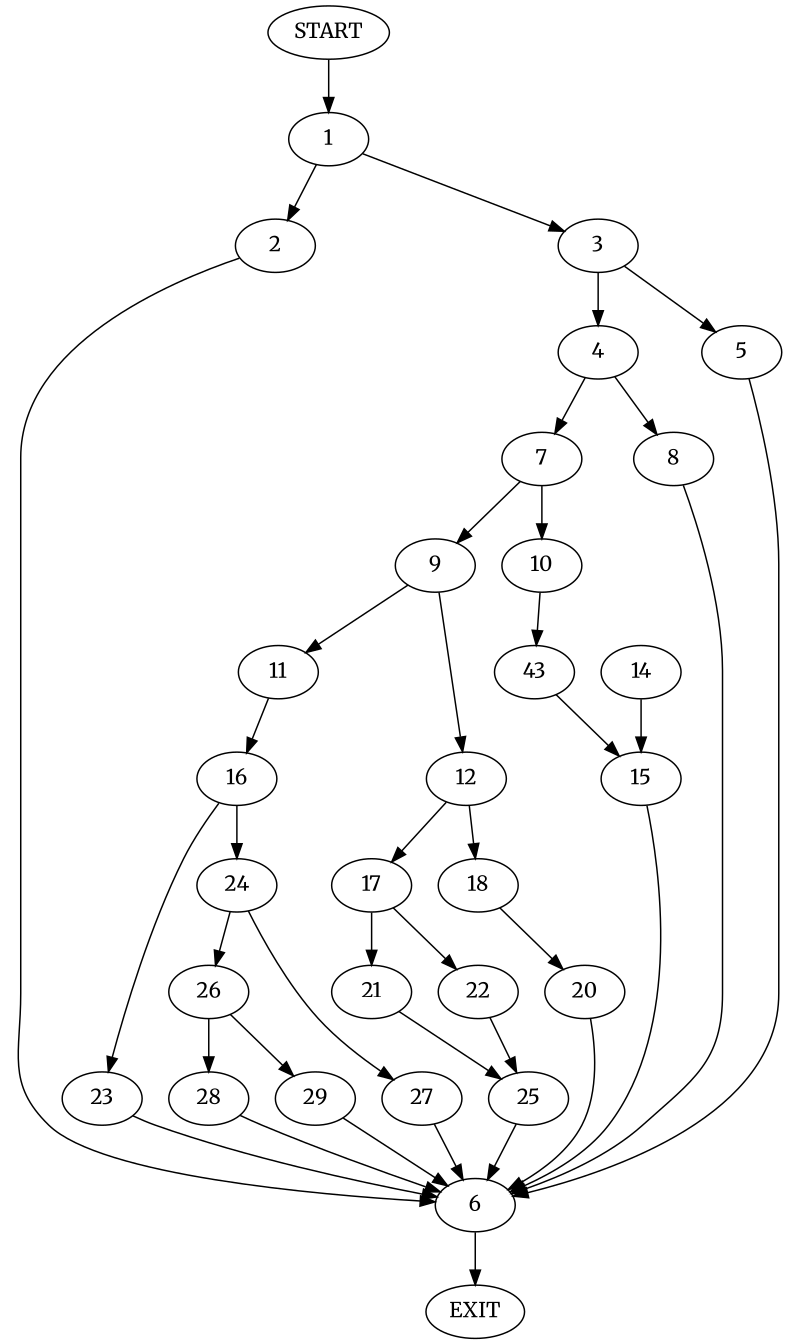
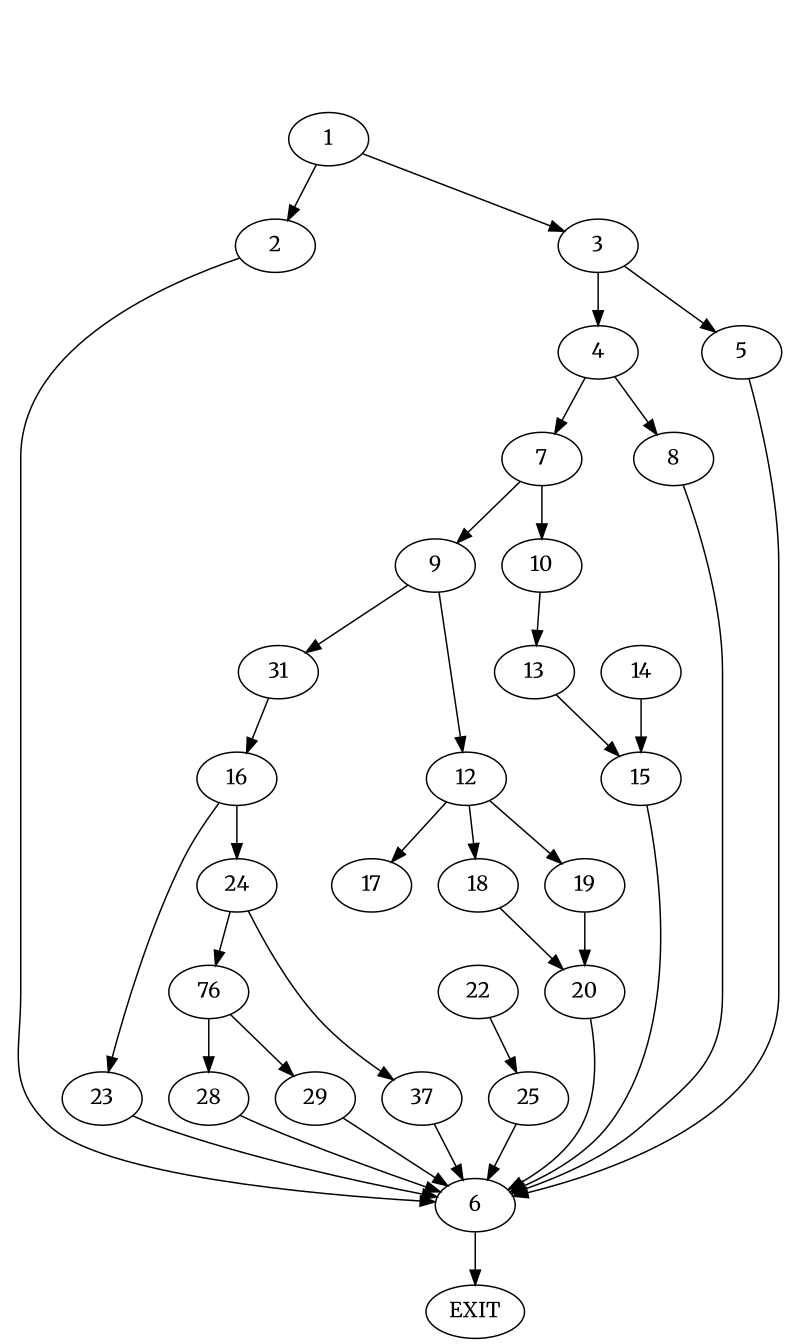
node "START": removed
node "11": label "11" -> "31"
node "43": label "43" -> "13"
node "19": added
edge "17" -> "22": removed
node "26": label "26" -> "76"
node "21": removed
node "27": label "27" -> "37"
